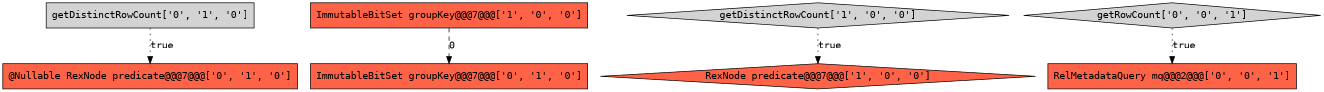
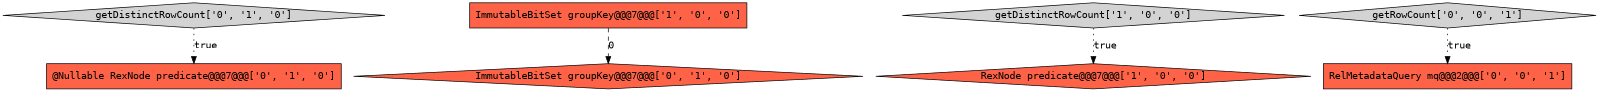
node "getDistinctRowCount['0', '1', '0']": shape box -> diamond
node "ImmutableBitSet groupKey@@@7@@@['0', '1', '0']": shape box -> diamond
